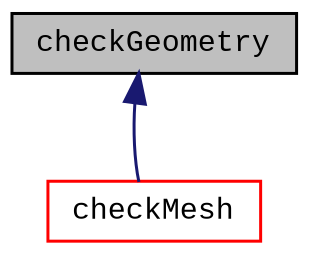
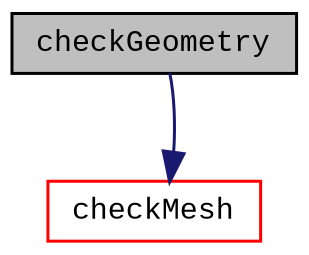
edge "checkMesh" -> "checkGeometry": reversed
